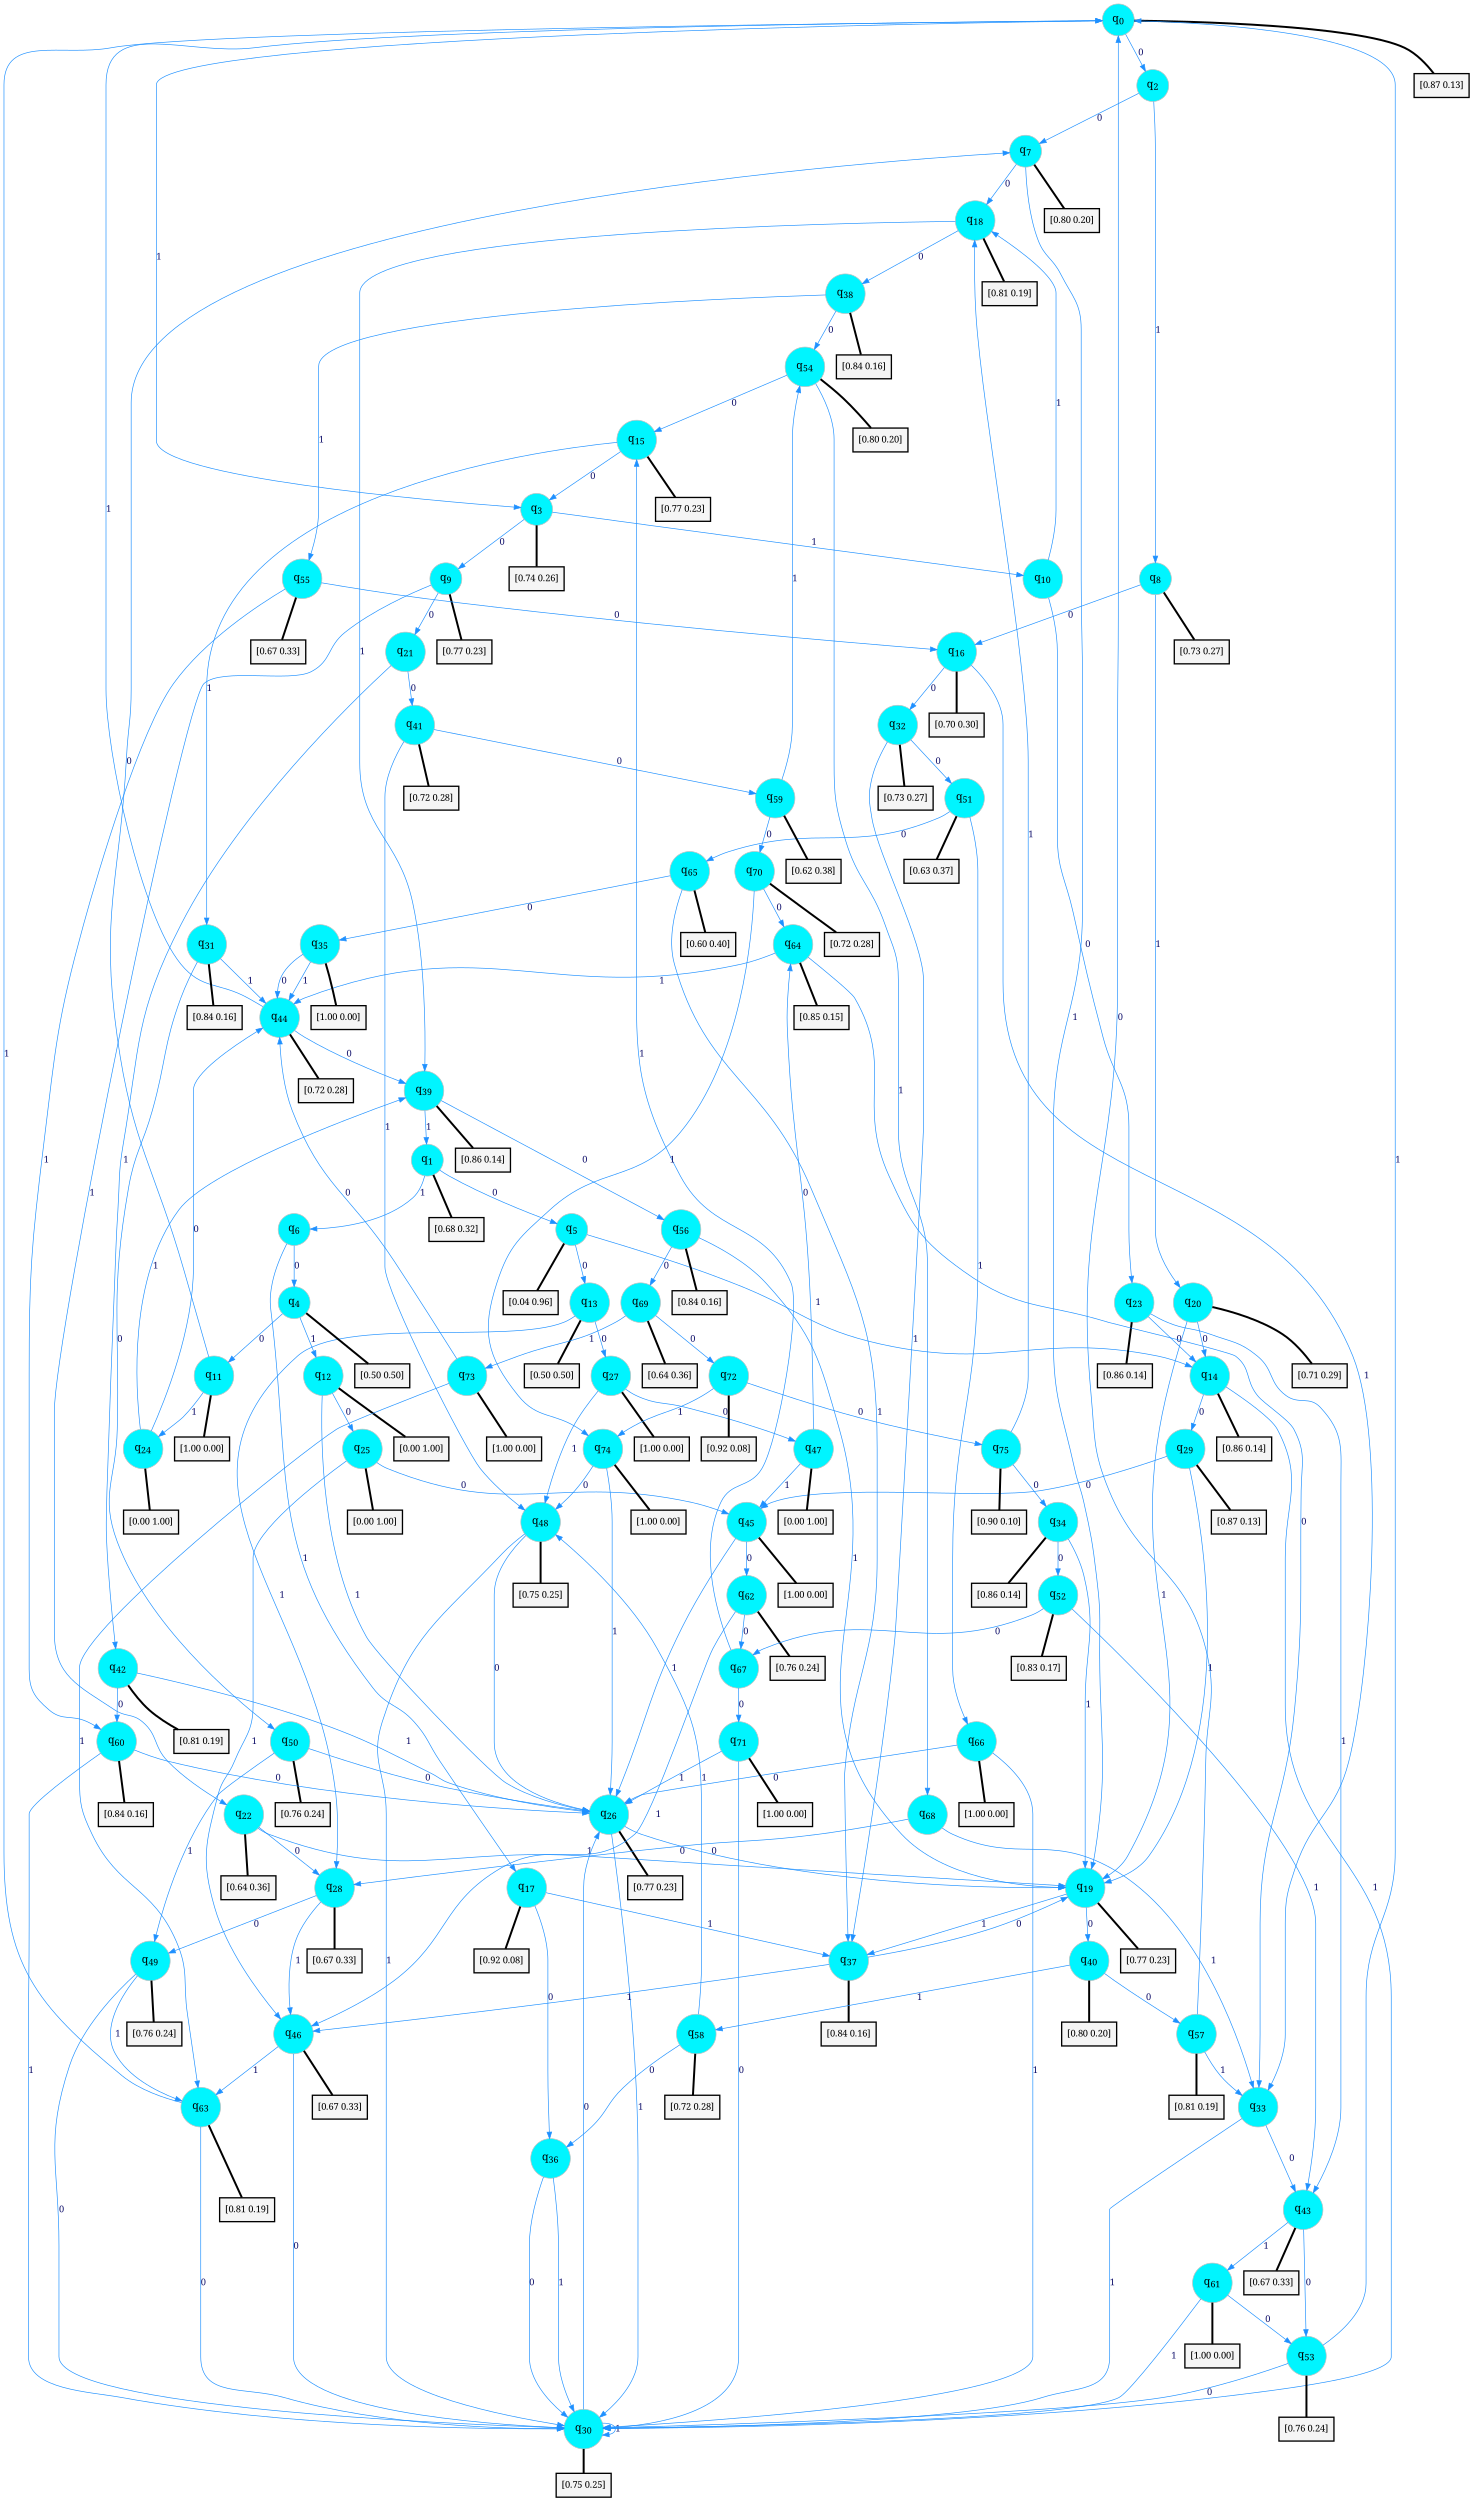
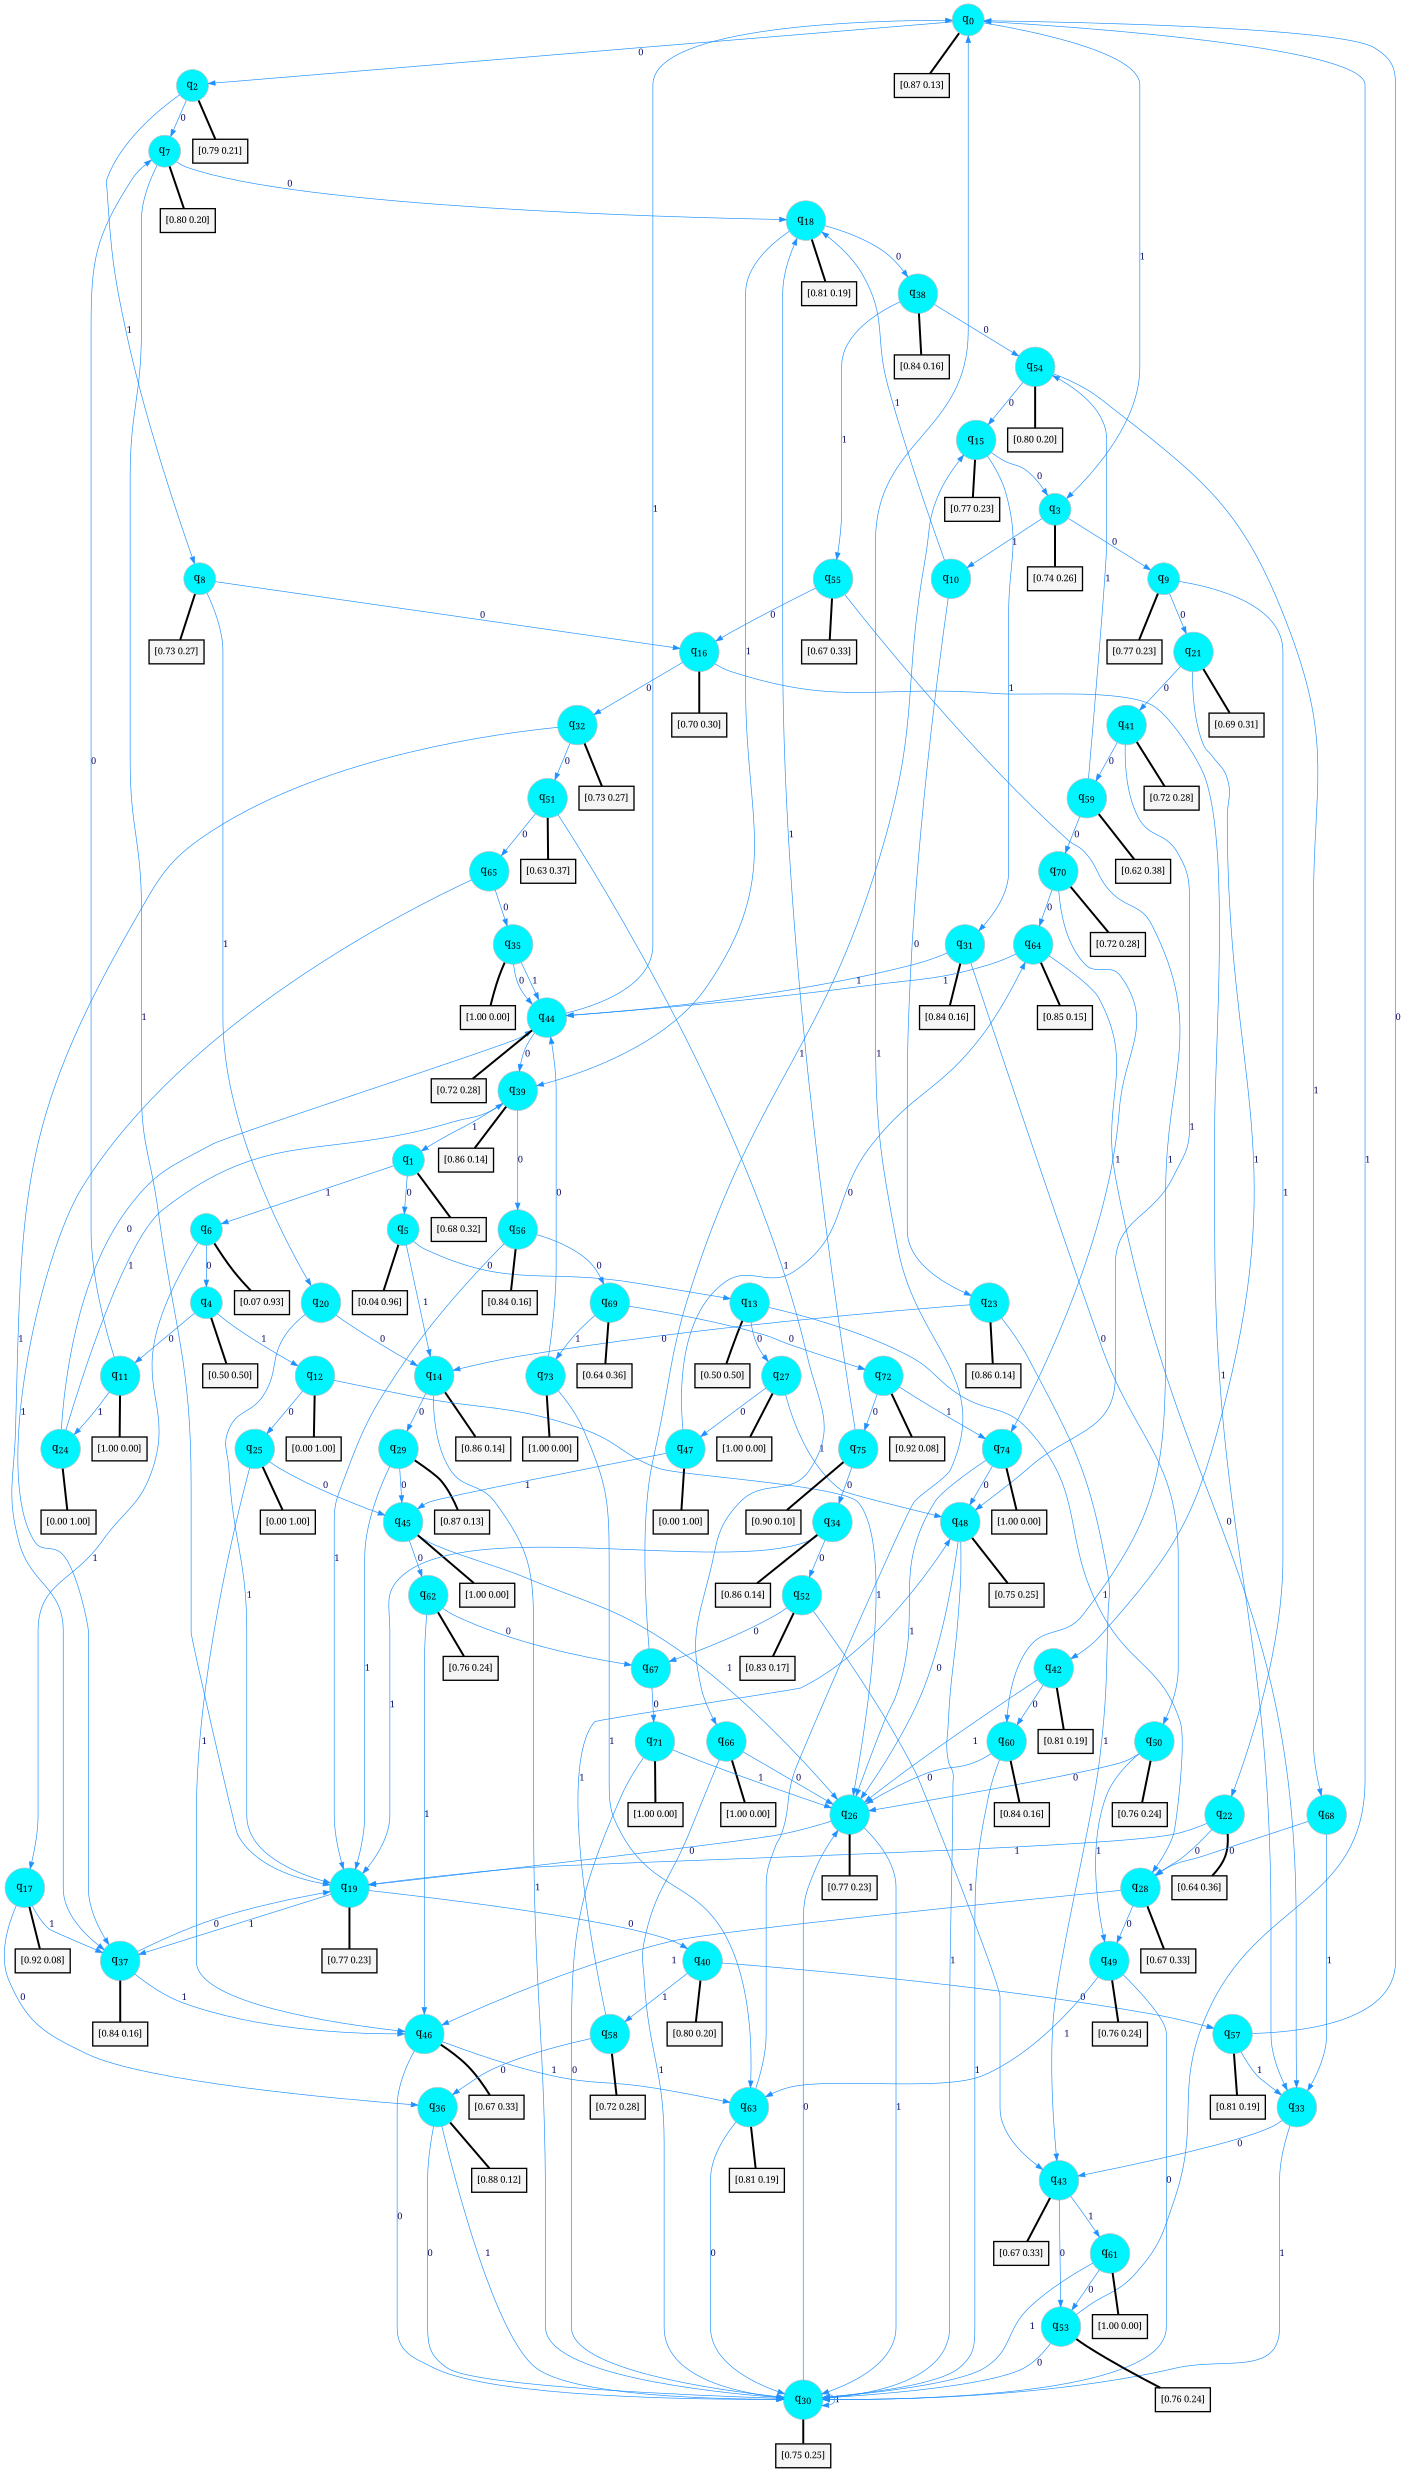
node "[0.79 0.21]": added
node "[0.69 0.31]": added
node "[0.60 0.40]": removed
node "[0.07 0.93]": added
node "[0.71 0.29]": removed
node "[0.88 0.12]": added
